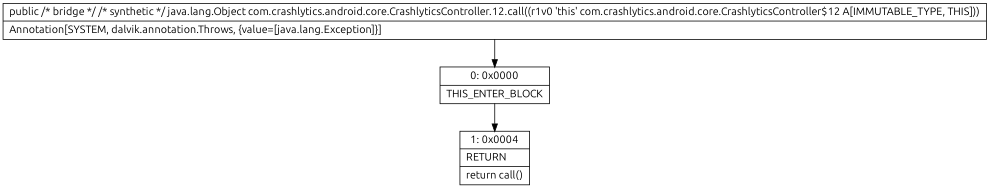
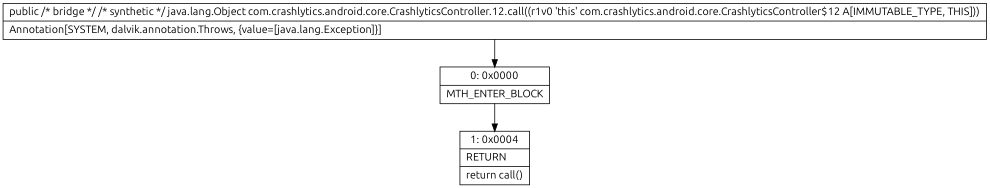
node "0: 0x0000": text "THIS_ENTER_BLOCK" -> "MTH_ENTER_BLOCK"
